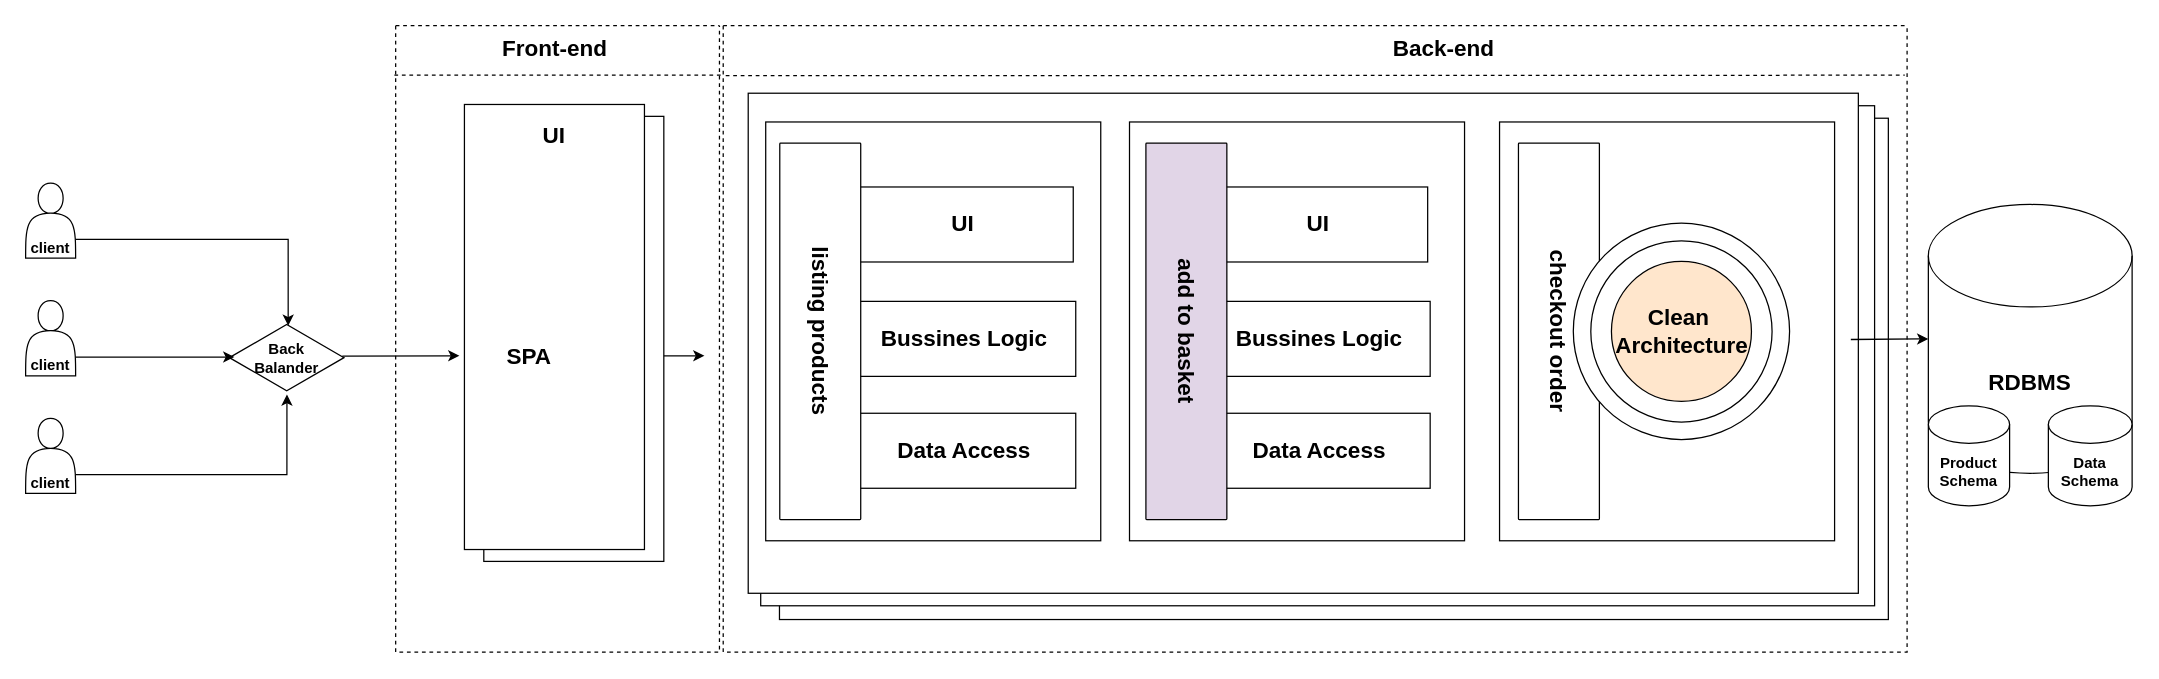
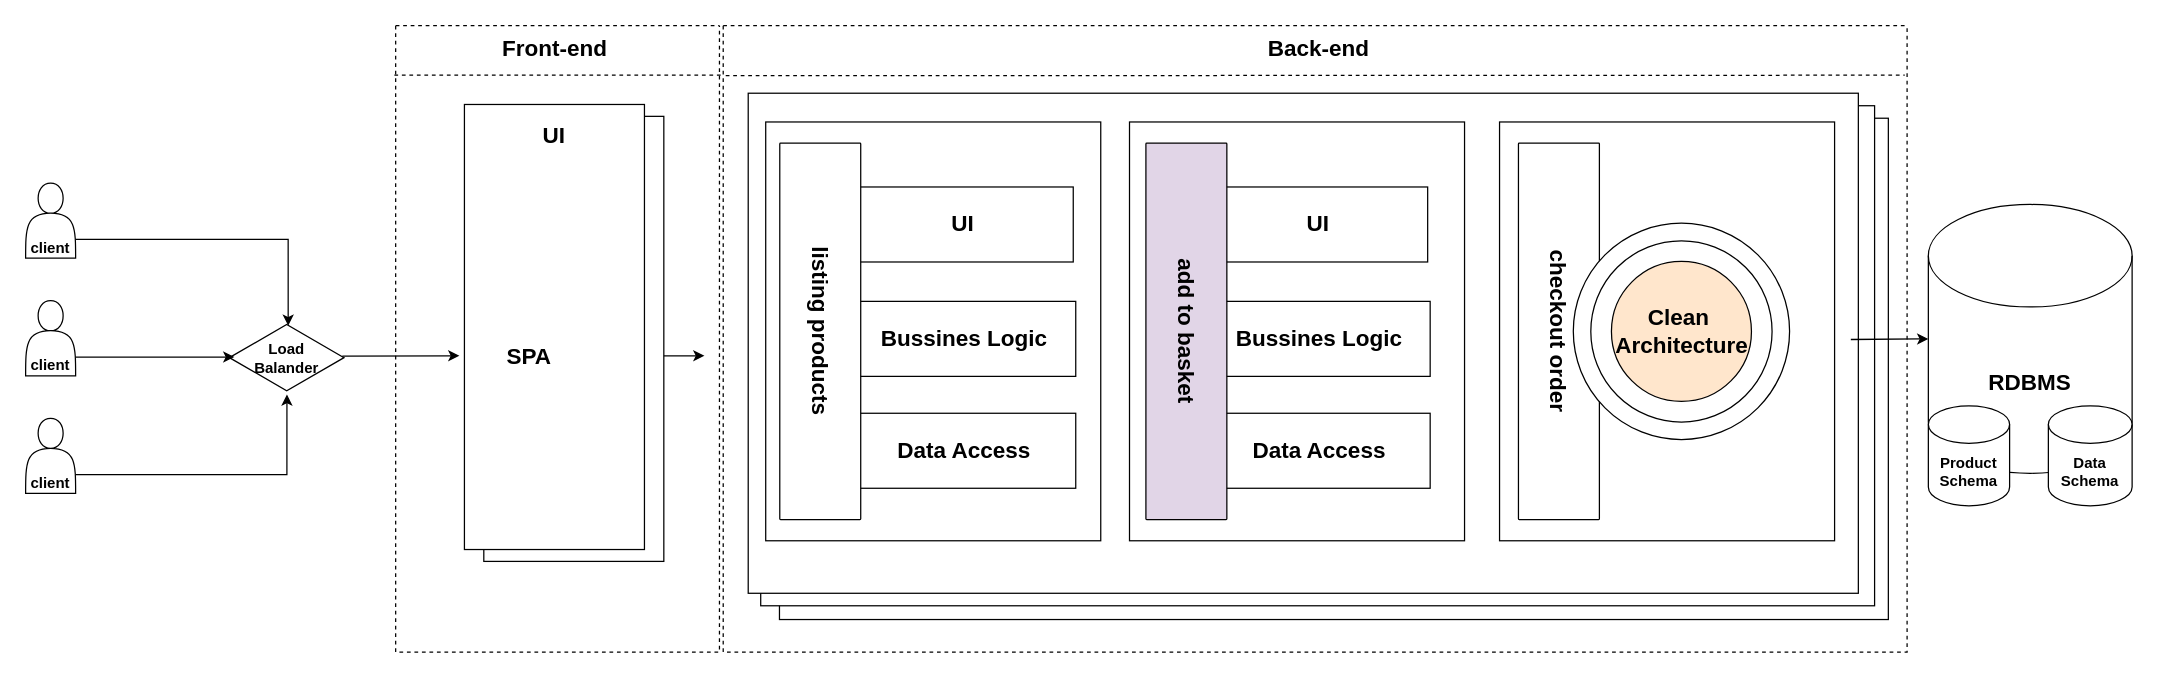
node "Back-end": moved (1443, 49) -> (1318, 49)
node "Back Balander": label "Back Balander" -> "Load Balander"
